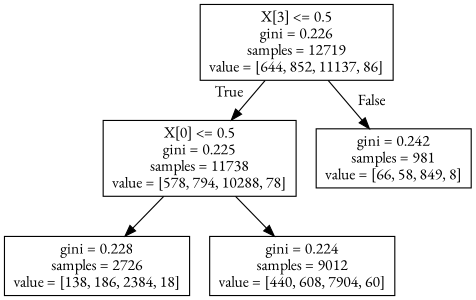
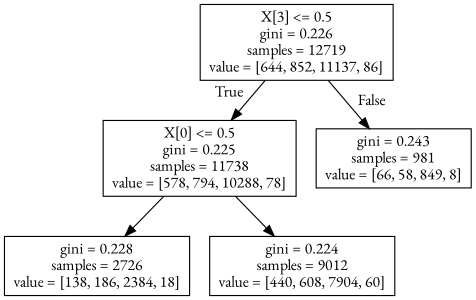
node "gini = 0.242 samples = 981 value = [66, 58, 849, 8]": label "gini = 0.242 samples = 981 value = [66, 58, 849, 8]" -> "gini = 0.243 samples = 981 value = [66, 58, 849, 8]"
